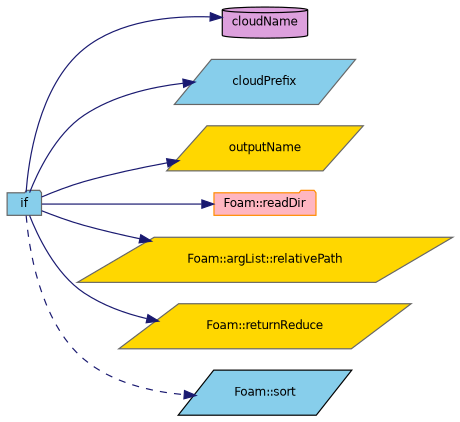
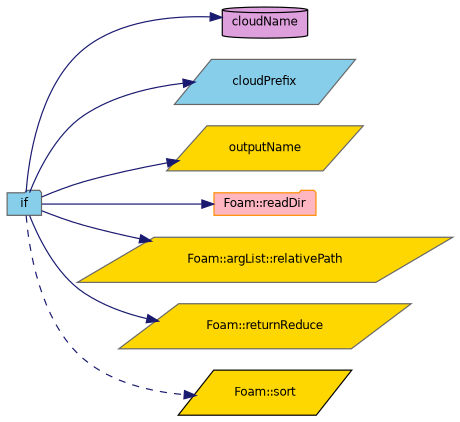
node "Foam::sort": fillcolor skyblue -> gold
